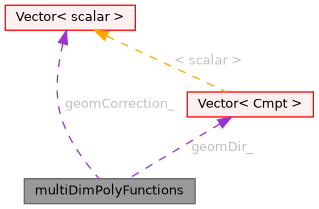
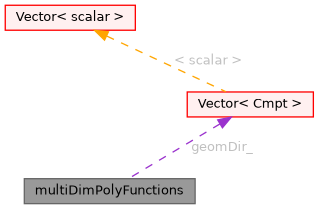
edge "multiDimPolyFunctions" -> "Vector< scalar >": removed, label "geomCorrection_"
